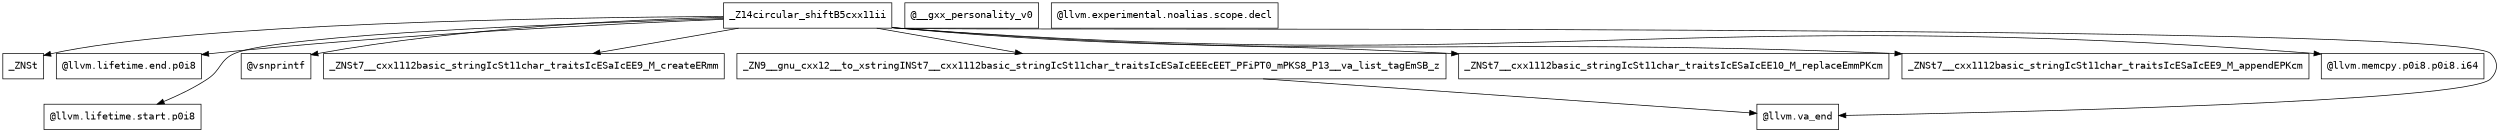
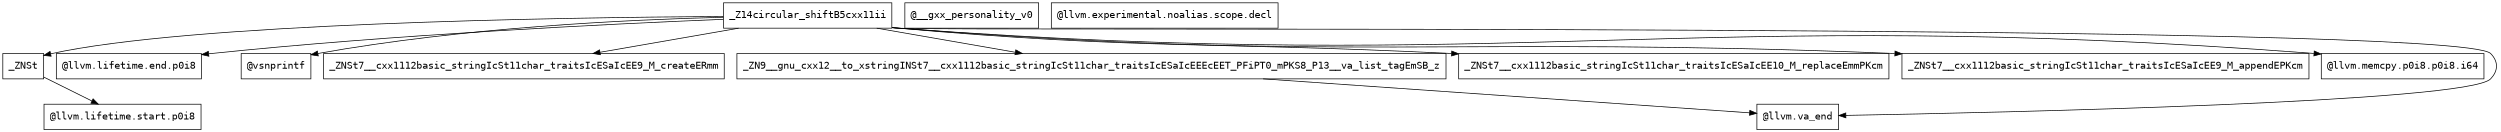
edge "_Z14circular_shiftB5cxx11ii" -> "@llvm.lifetime.start.p0i8": now "_ZNSt" -> "@llvm.lifetime.start.p0i8"
